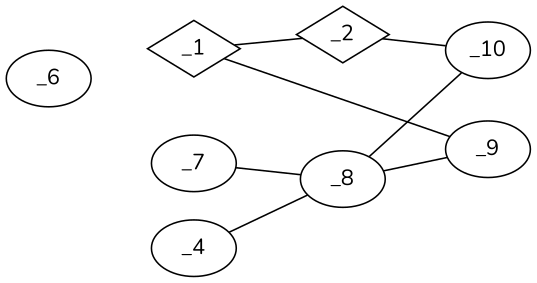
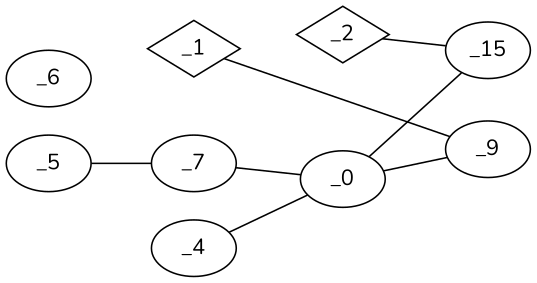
edge "_2" -- "_1": removed
node "_10": label "_10" -> "_15"
node "_5": added
node "_8": label "_8" -> "_0"
